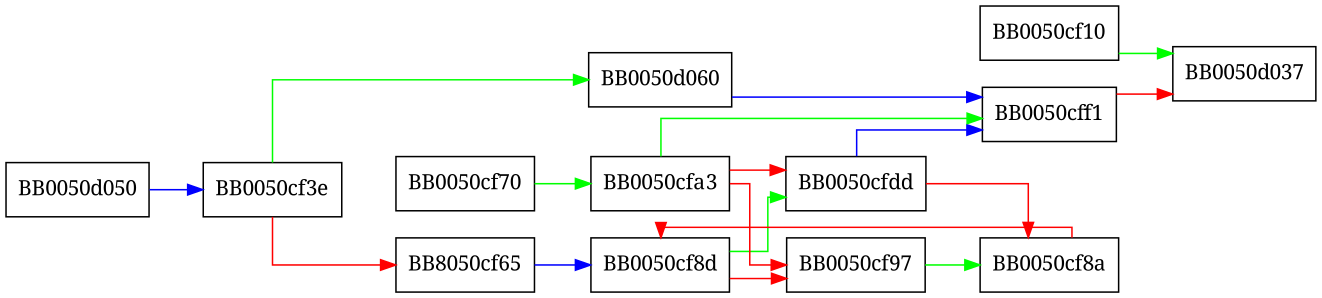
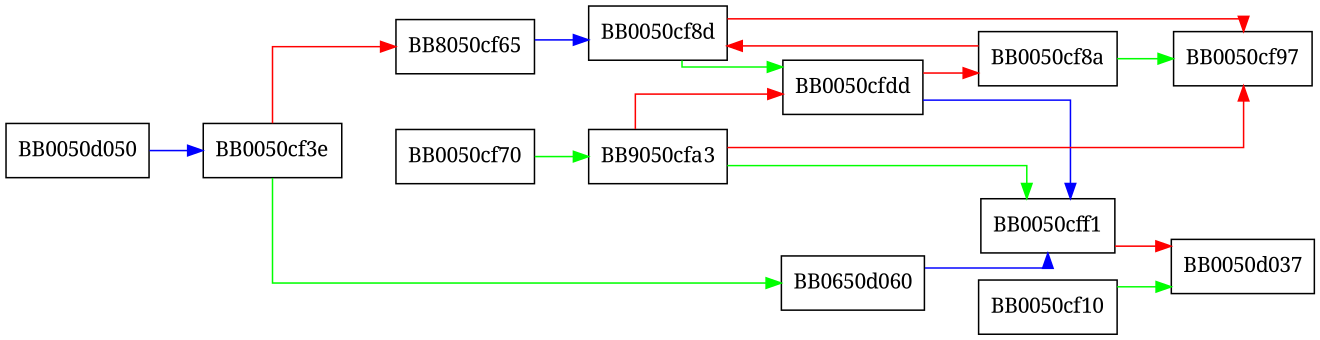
node "BB0050d060": label "BB0050d060" -> "BB0650d060"
node "BB0050cfa3": label "BB0050cfa3" -> "BB9050cfa3"
edge "BB0050cf97" -> "BB0050cf8a": reversed
